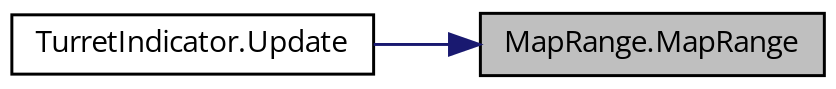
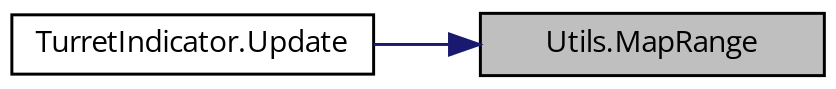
node "MapRange.MapRange": label "MapRange.MapRange" -> "Utils.MapRange"
